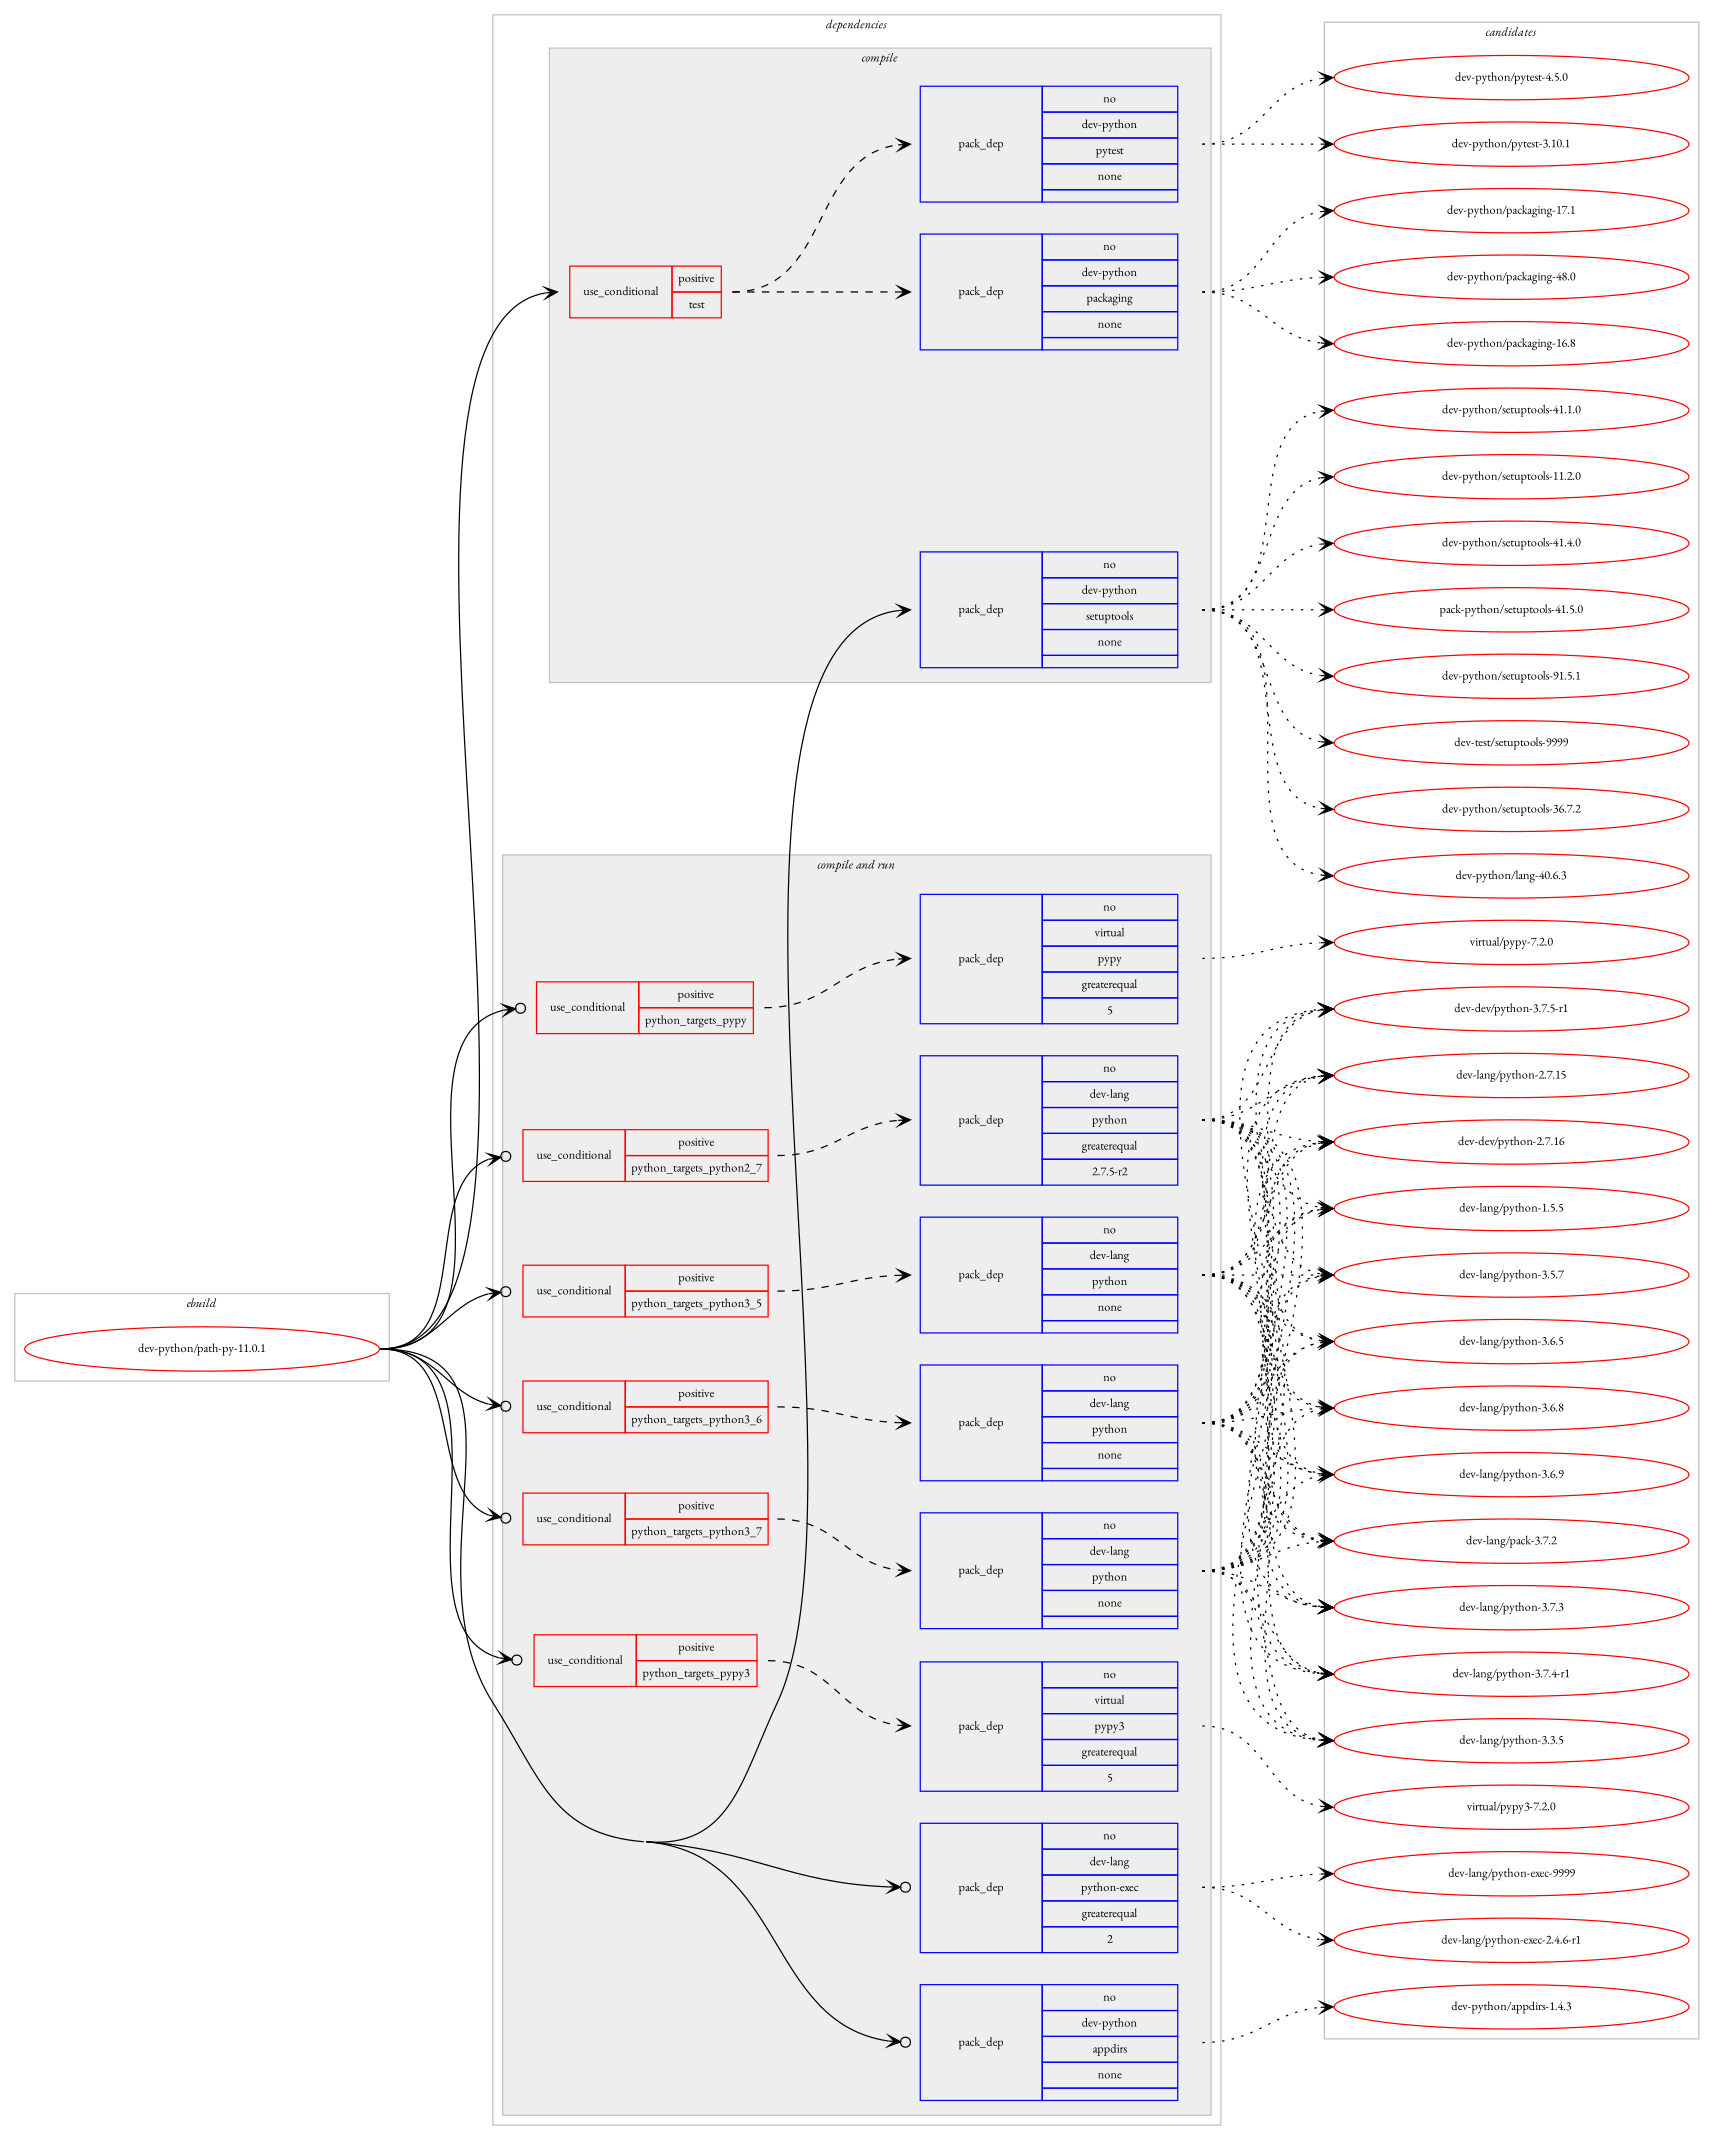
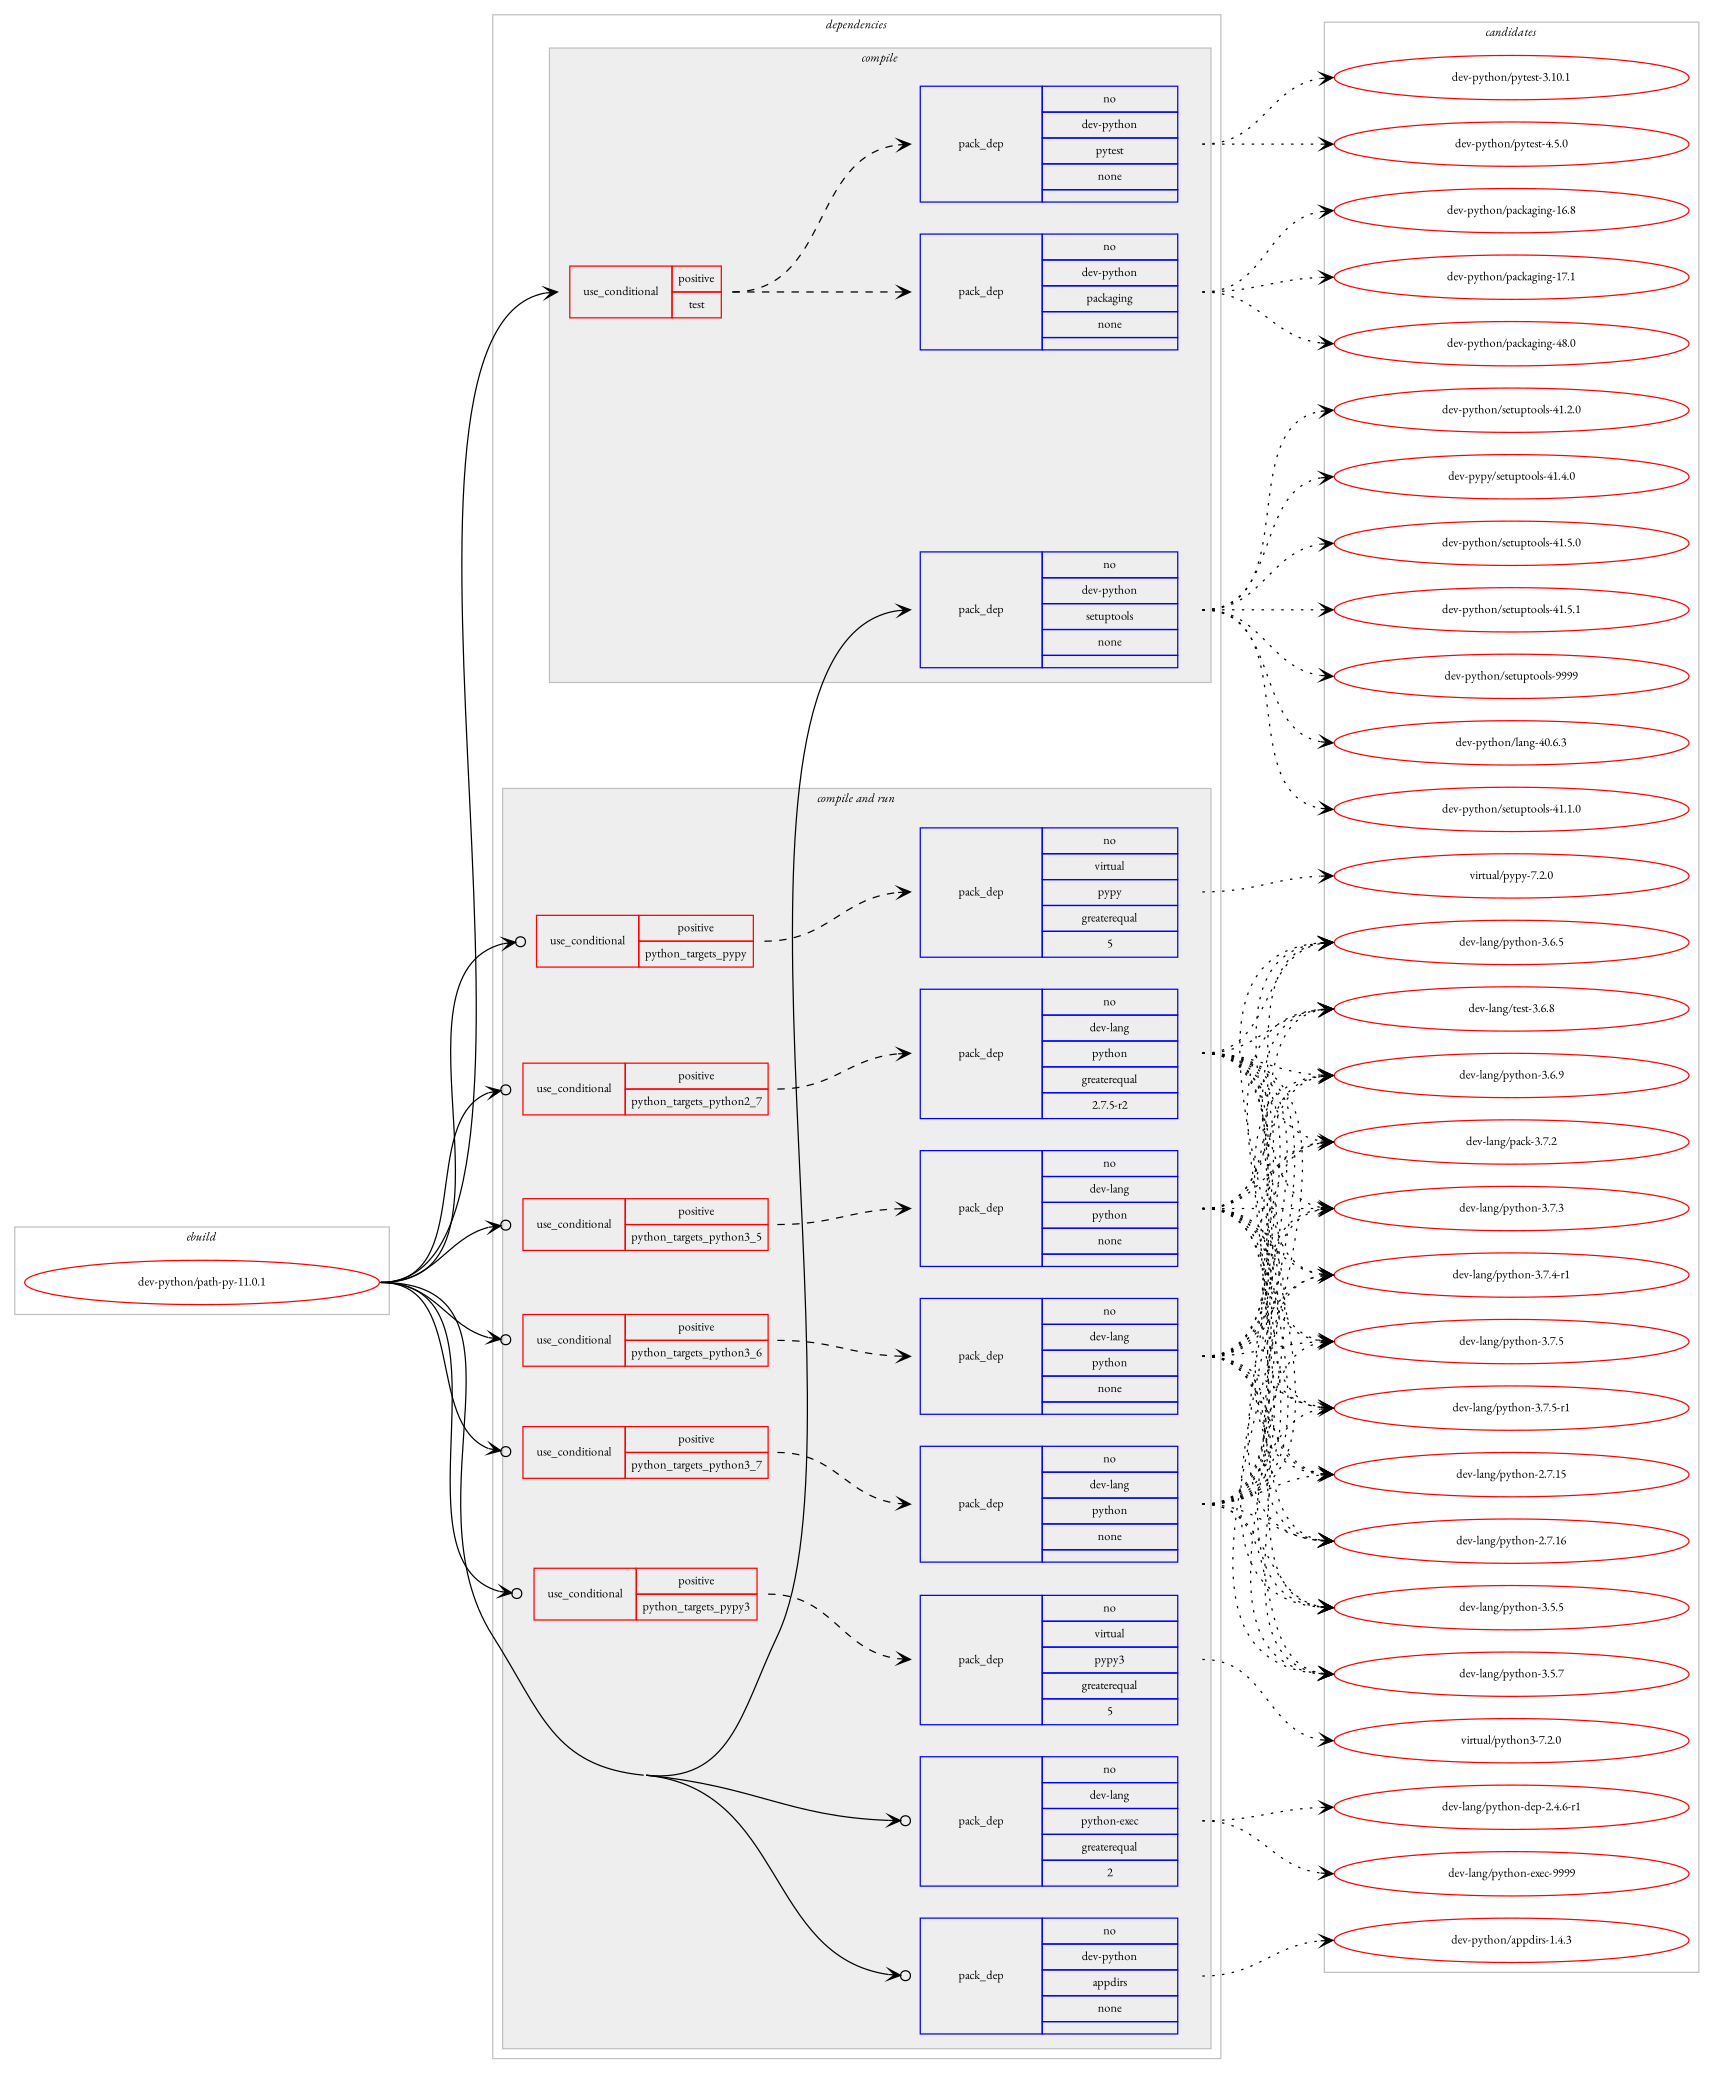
node "dev-python/setuptools-11.2.0": label "dev-python/setuptools-11.2.0" -> "dev-python/setuptools-41.2.0"
node "dev-python/setuptools-41.4.0": label "dev-python/setuptools-41.4.0" -> "dev-pypy/setuptools-41.4.0"
node "pack-python/setuptools-41.5.0": label "pack-python/setuptools-41.5.0" -> "dev-python/setuptools-41.5.0"
node "dev-python/setuptools-91.5.1": label "dev-python/setuptools-91.5.1" -> "dev-python/setuptools-41.5.1"
node "dev-test/setuptools-9999": label "dev-test/setuptools-9999" -> "dev-python/setuptools-9999"
node "dev-python/setuptools-36.7.2": removed
node "dev-dev/python-3.7.5-r1": label "dev-dev/python-3.7.5-r1" -> "dev-lang/python-3.7.5-r1"
node "dev-dev/python-2.7.16": label "dev-dev/python-2.7.16" -> "dev-lang/python-2.7.16"
node "dev-lang/python-1.5.5": label "dev-lang/python-1.5.5" -> "dev-lang/python-3.5.5"
node "dev-lang/python-3.6.8": label "dev-lang/python-3.6.8" -> "dev-lang/test-3.6.8"
node "dev-lang/python-3.3.5": label "dev-lang/python-3.3.5" -> "dev-lang/python-3.7.5"
node "virtual/pypy3-7.2.0": label "virtual/pypy3-7.2.0" -> "virtual/python3-7.2.0"
node "dev-lang/python-exec-2.4.6-r1": label "dev-lang/python-exec-2.4.6-r1" -> "dev-lang/python-dep-2.4.6-r1"
